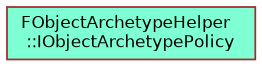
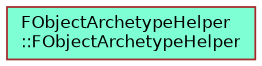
node "FObjectArchetypeHelper ::IObjectArchetypePolicy": label "FObjectArchetypeHelper ::IObjectArchetypePolicy" -> "FObjectArchetypeHelper ::FObjectArchetypeHelper"
